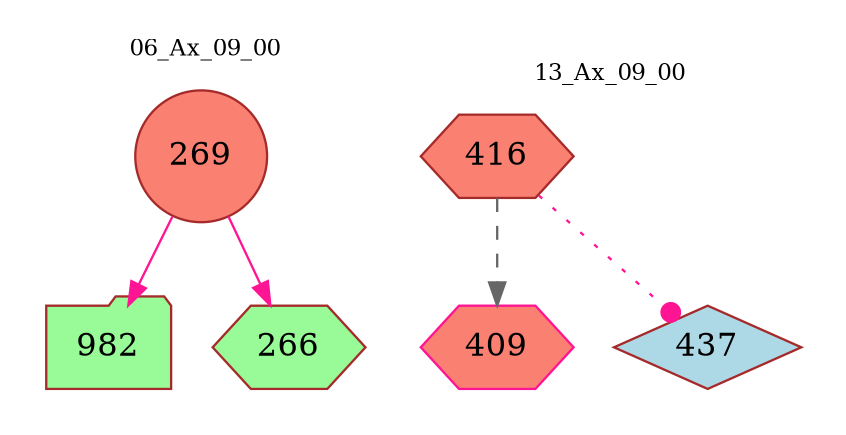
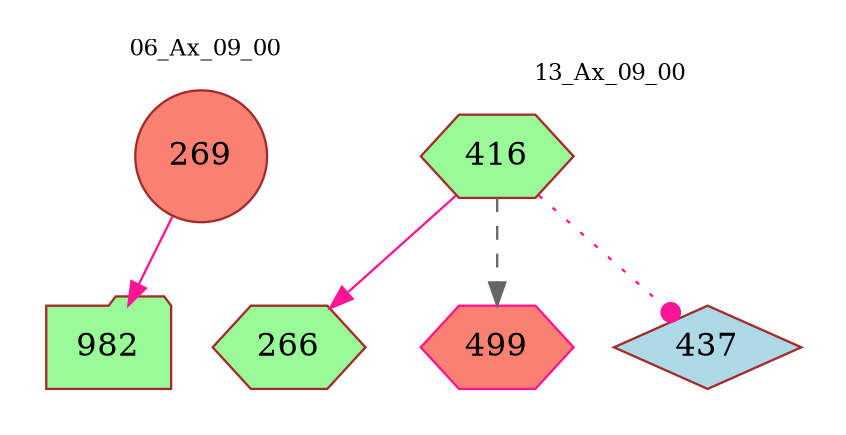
node "416": fillcolor salmon -> palegreen
edge "269" -> "266": now "416" -> "266"
node "409": label "409" -> "499"
